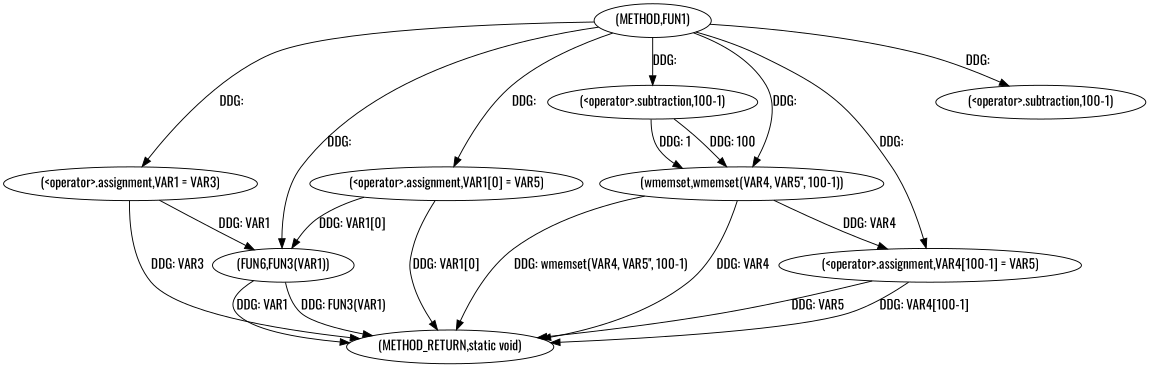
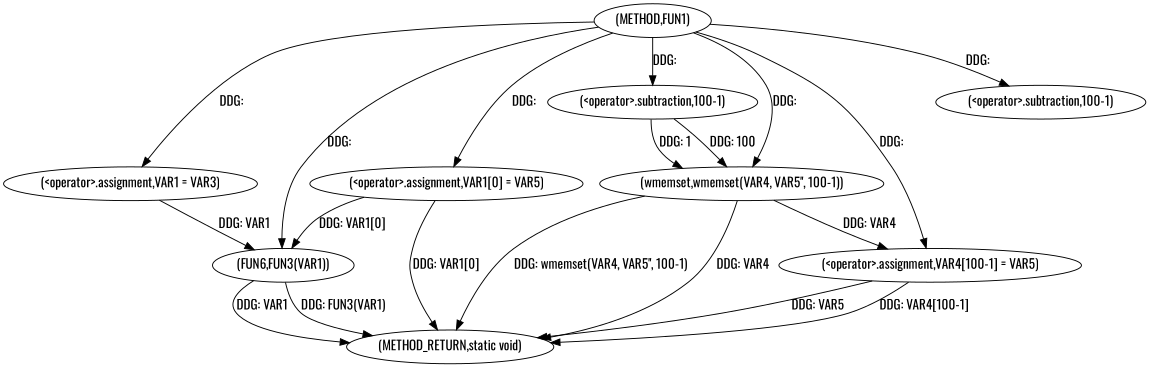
edge "(<operator>.assignment,VAR1 = VAR3)" -> "(METHOD_RETURN,static void)": removed, label "DDG: VAR3"
